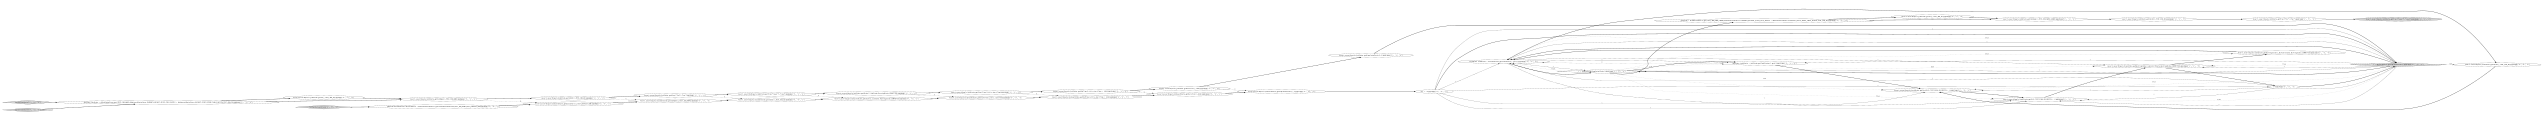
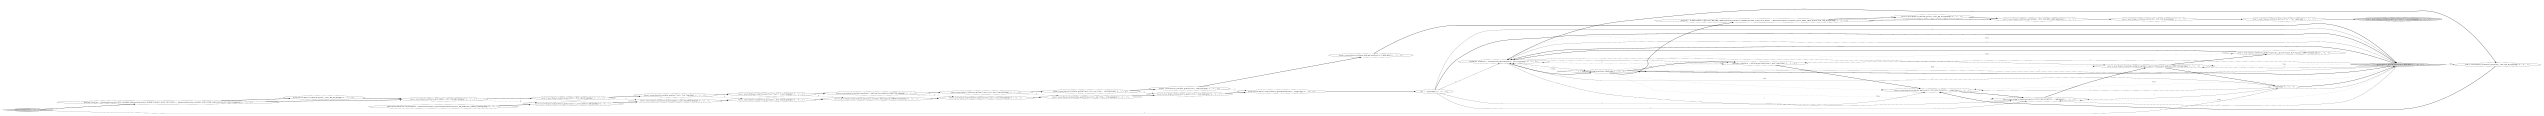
edge "int i = 0@@@12@@@['0', '0', '1']" -> "i++@@@14@@@['0', '0', '1']": now "testGetJobState['0', '1', '0']" -> "i++@@@14@@@['0', '0', '1']"
node "testGetJobState['1', '0', '0']": removed
node "testGetDatasetState['0', '0', '1']": removed
